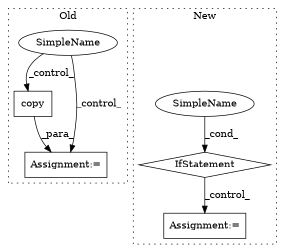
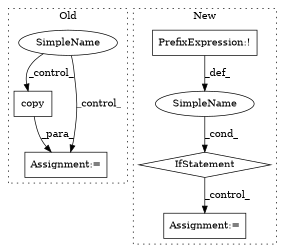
node "PrefixExpression:!": added
